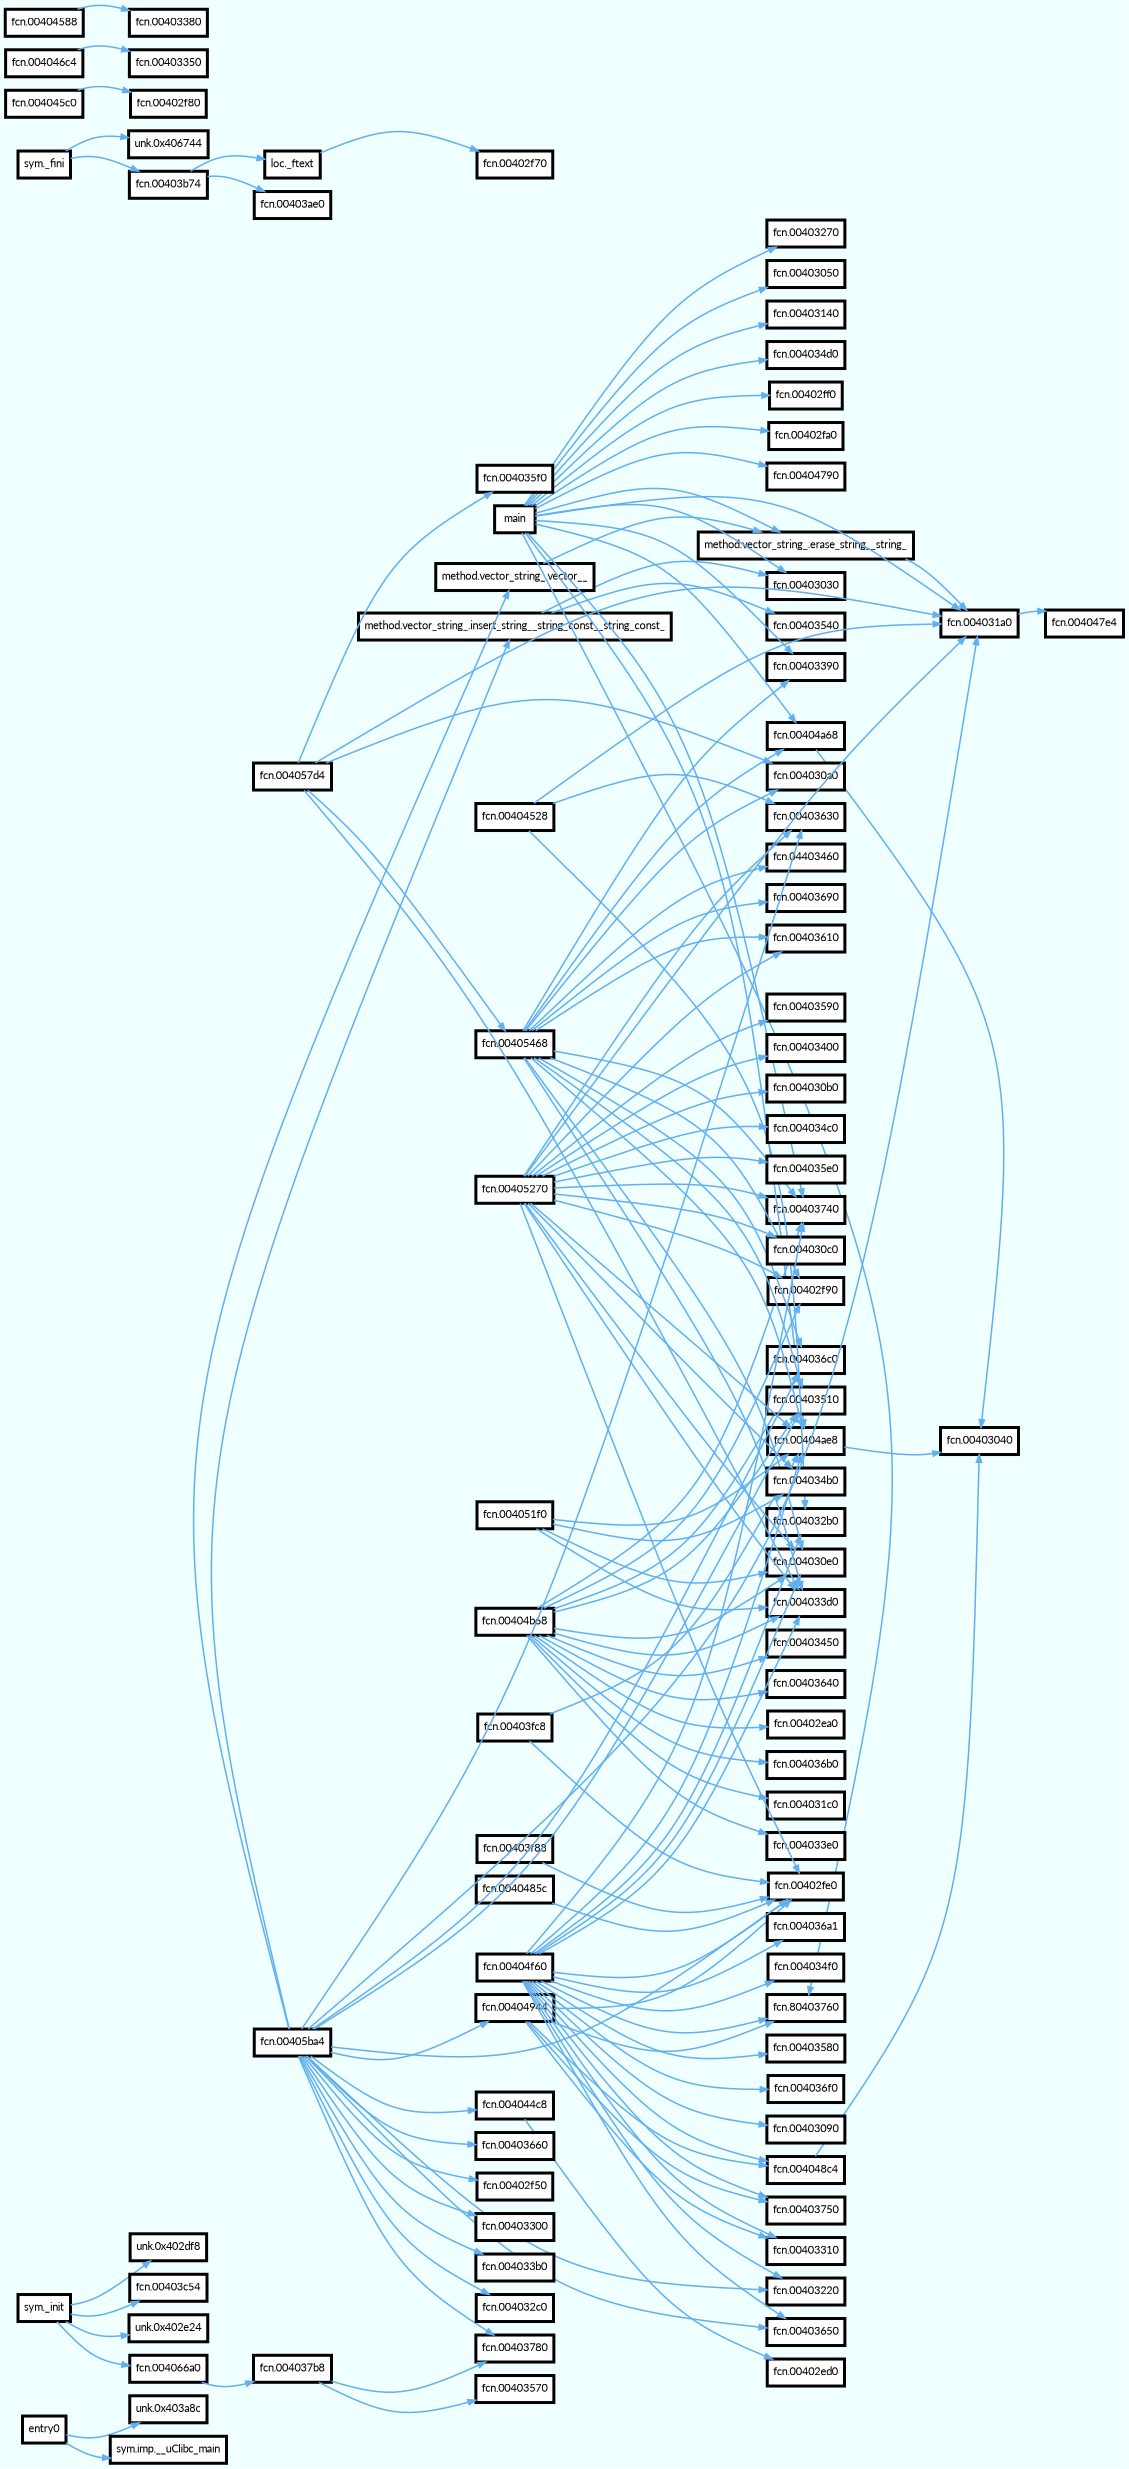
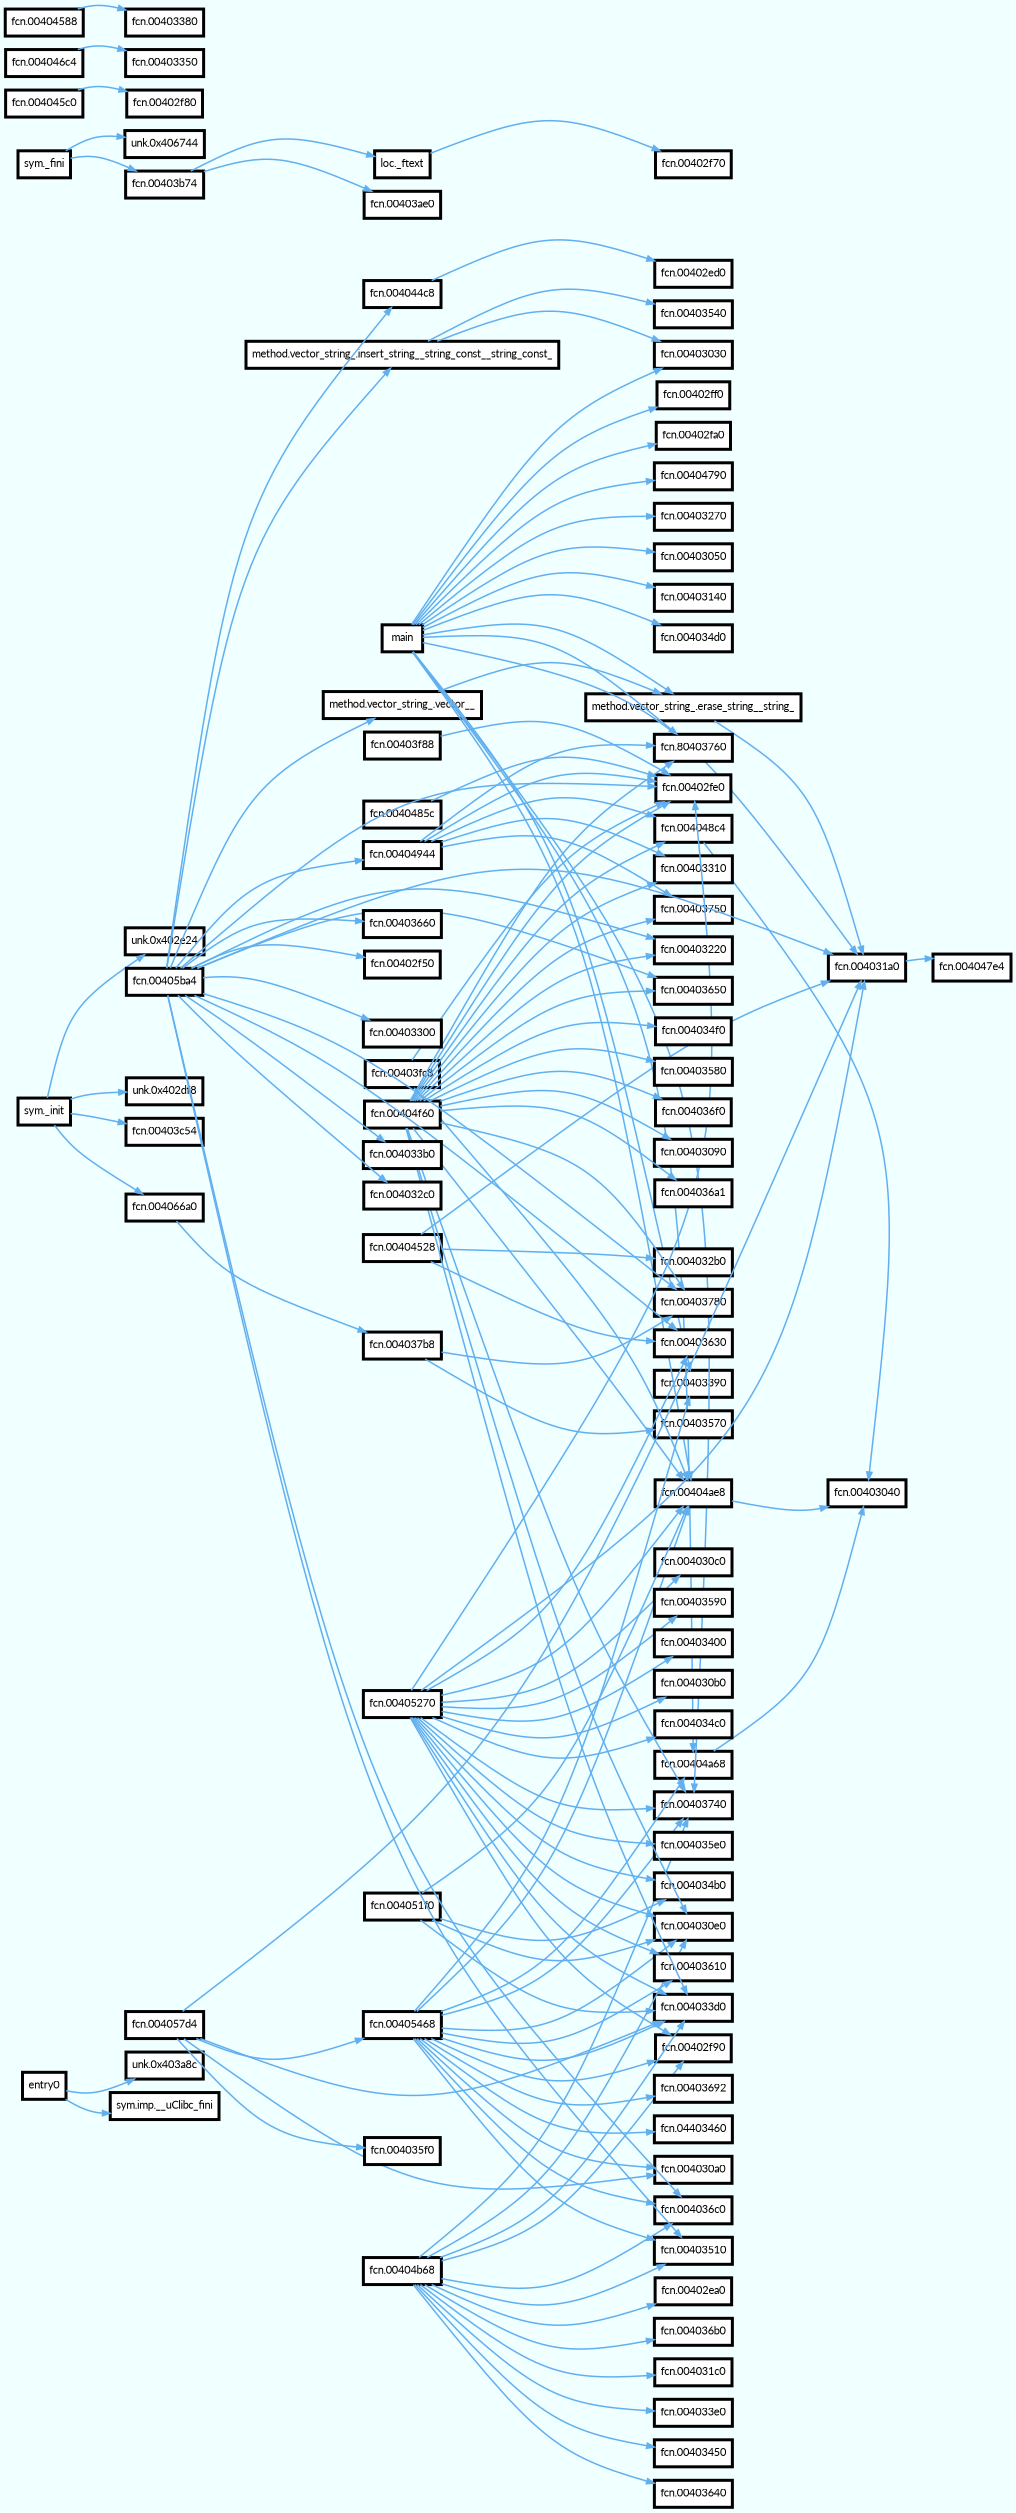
node "fcn.00403690": label "fcn.00403690" -> "fcn.00403692"
edge "fcn.00404f60" -> "fcn.004032b0": now "fcn.00404f60" -> "fcn.00403780"
node "sym.imp.__uClibc_main": label "sym.imp.__uClibc_main" -> "sym.imp.__uClibc_fini"
